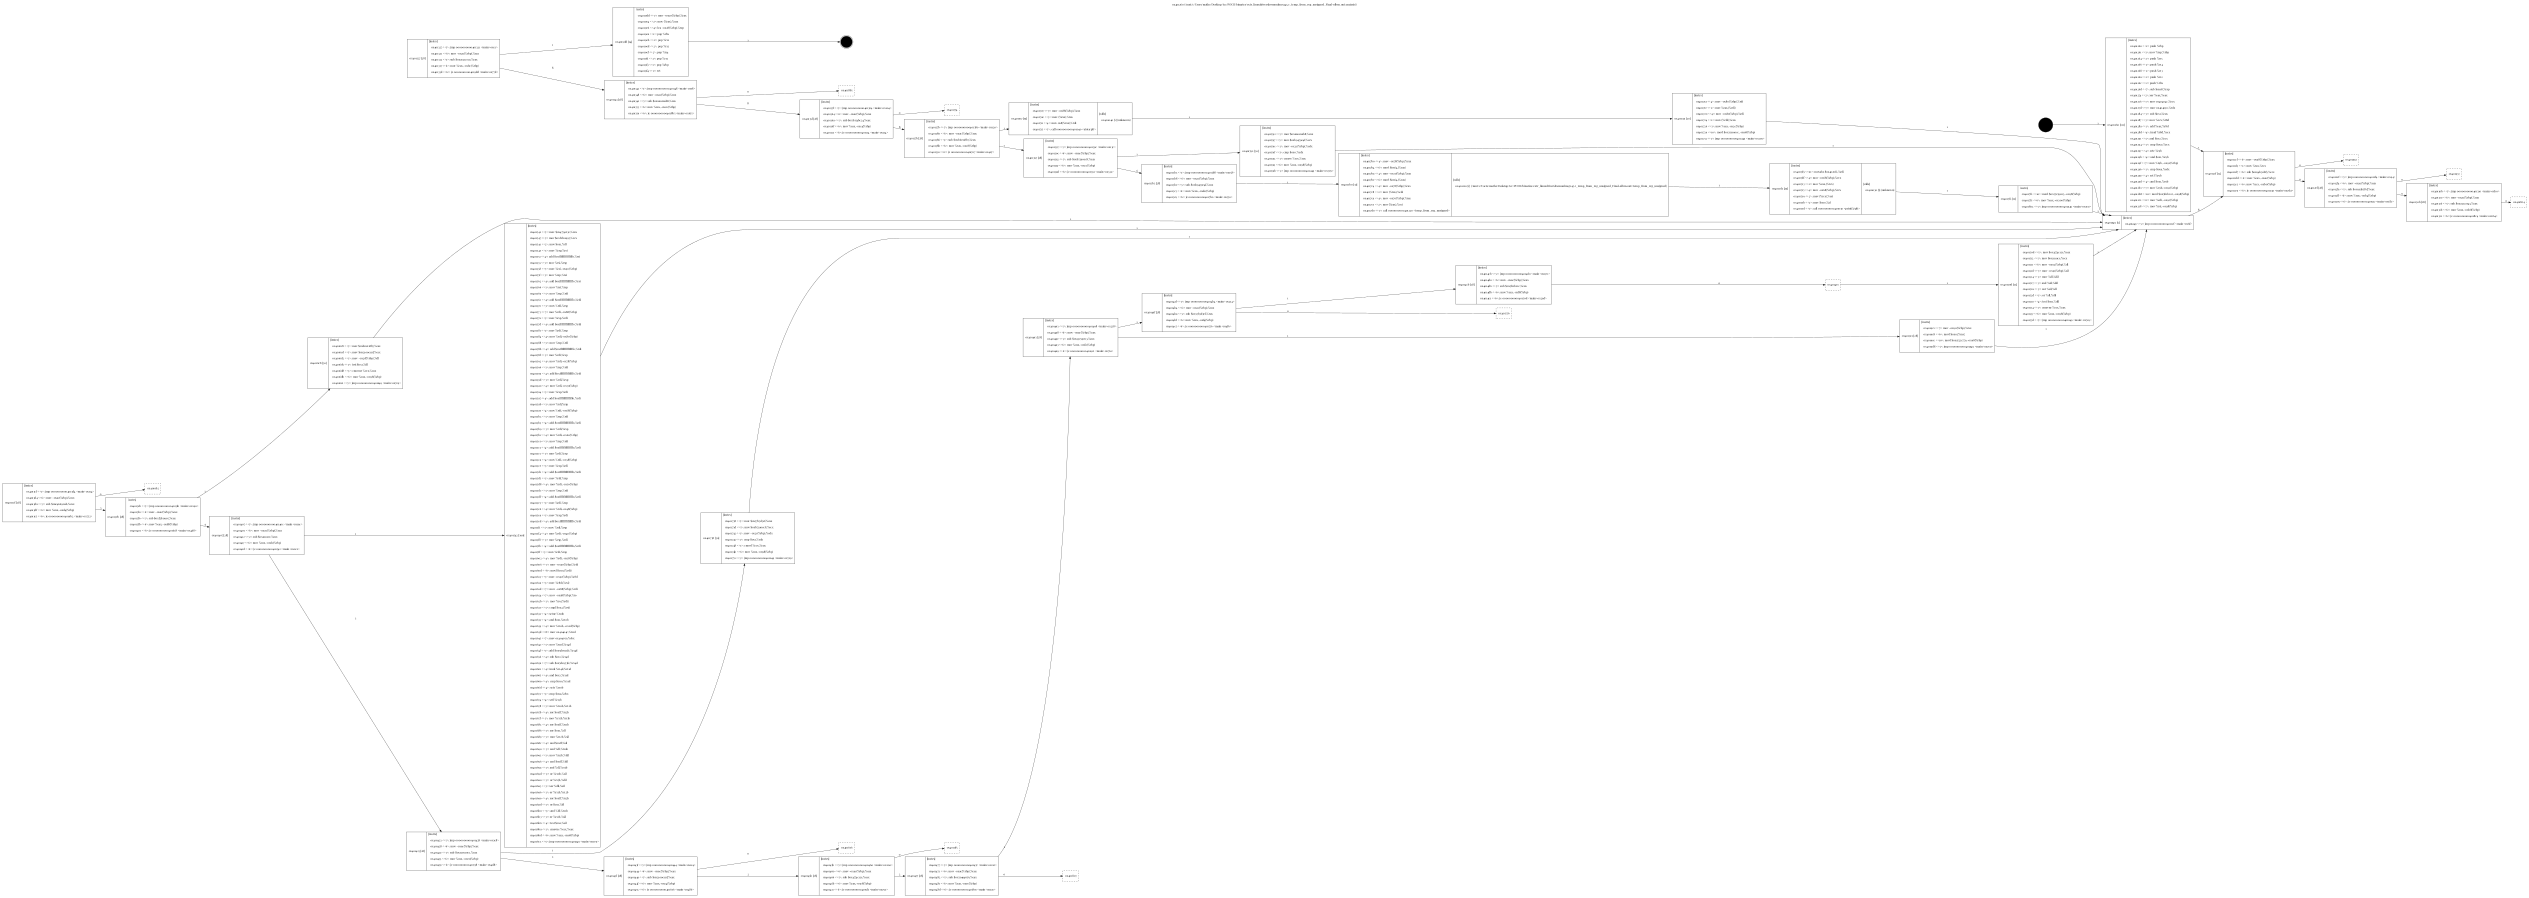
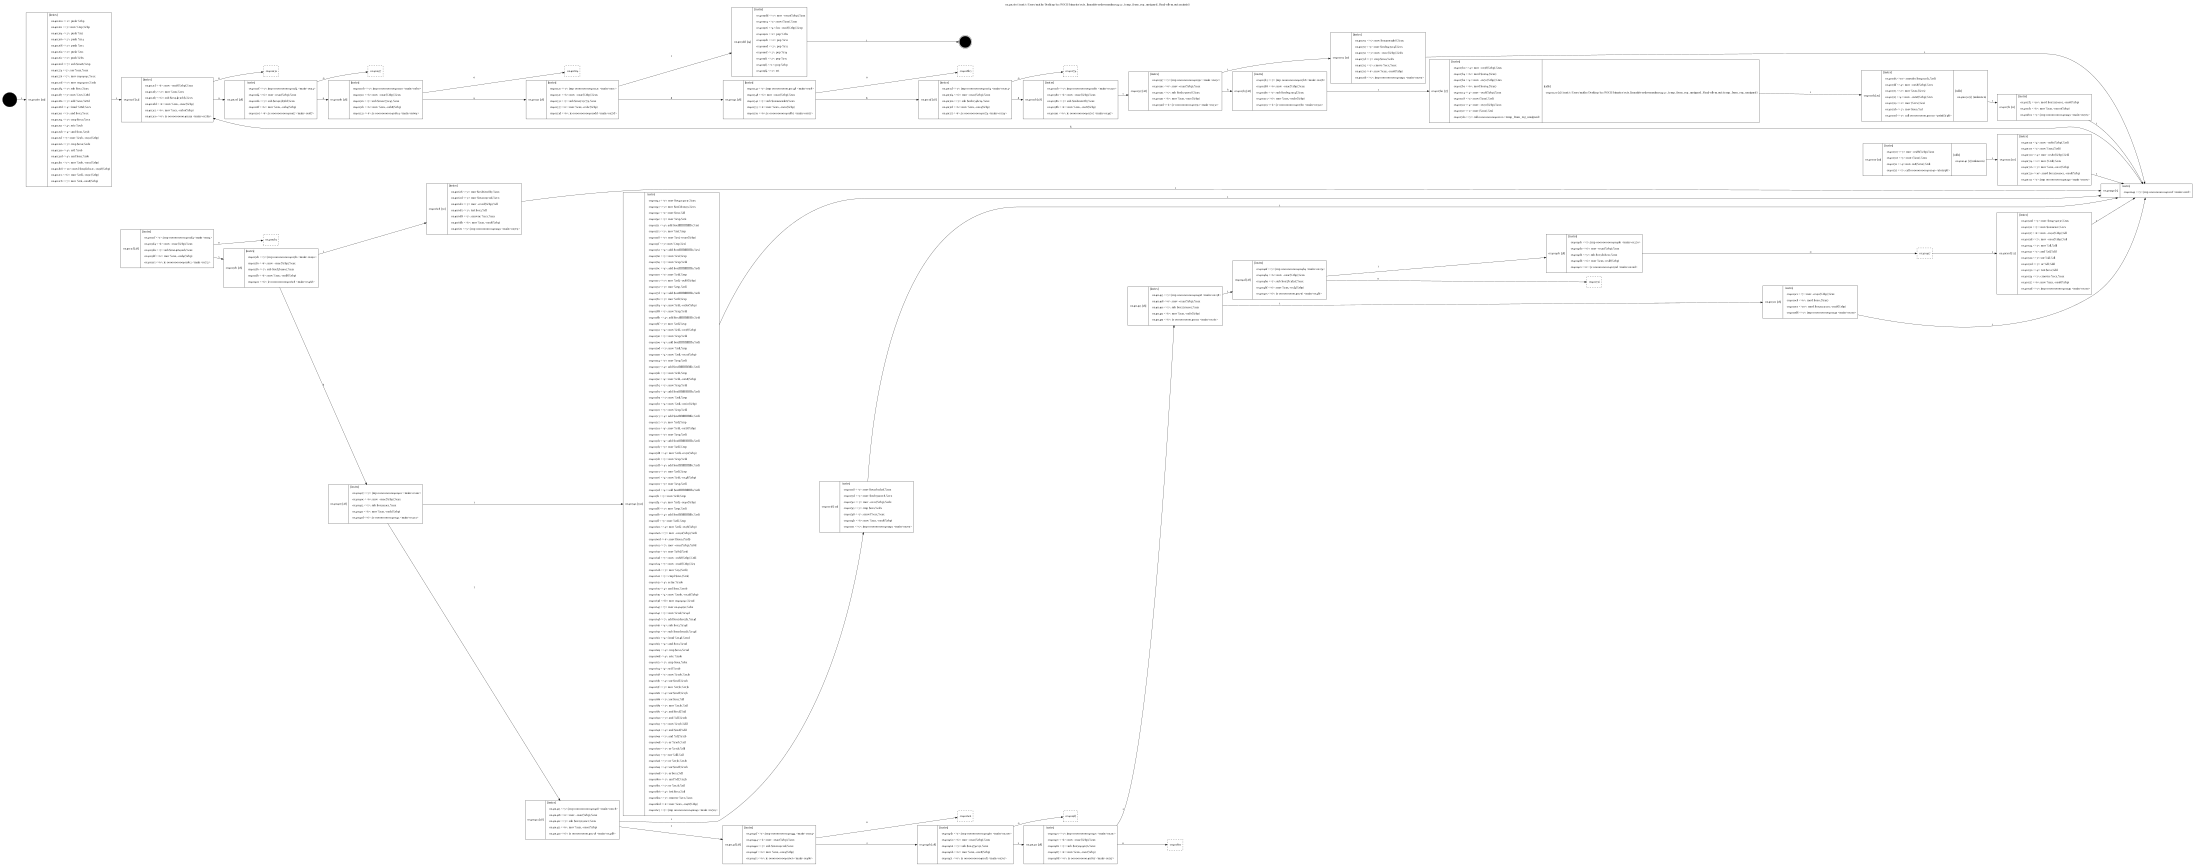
edge "0x40130b [28]" -> "0x401327 [28]": added, label "9"
edge "0x40137b [28]" -> "0x401707 [19]": removed, label "1"
